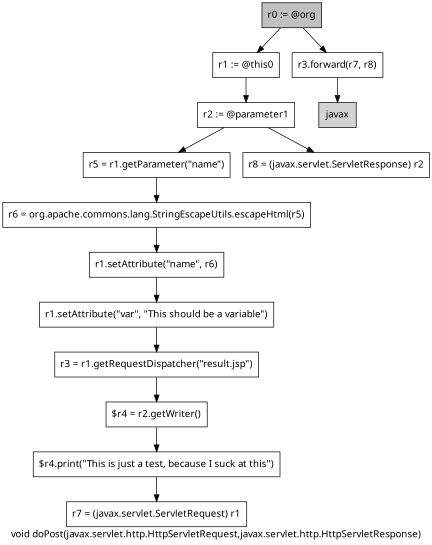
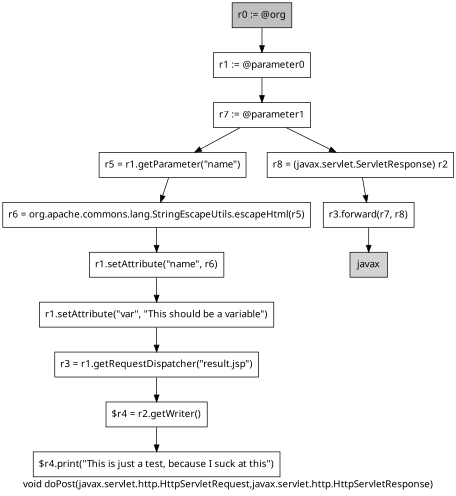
edge "r0 := @org" -> "r3.forward(r7, r8)": now "r8 = (javax.servlet.ServletResponse) r2" -> "r3.forward(r7, r8)"
node "r1 := @this0": label "r1 := @this0" -> "r1 := @parameter0"
node "r2 := @parameter1": label "r2 := @parameter1" -> "r7 := @parameter1"
node "r7 = (javax.servlet.ServletRequest) r1": removed
